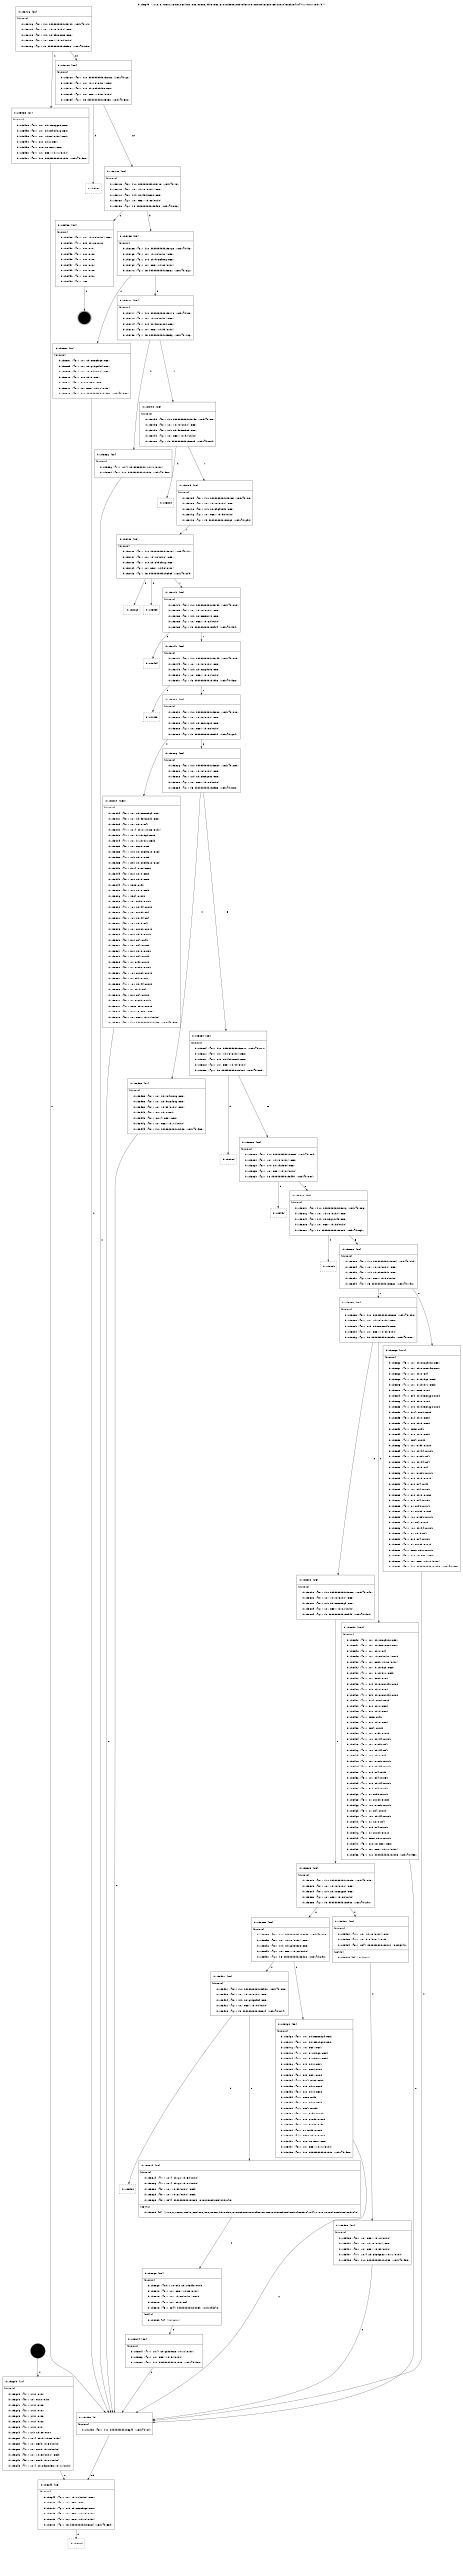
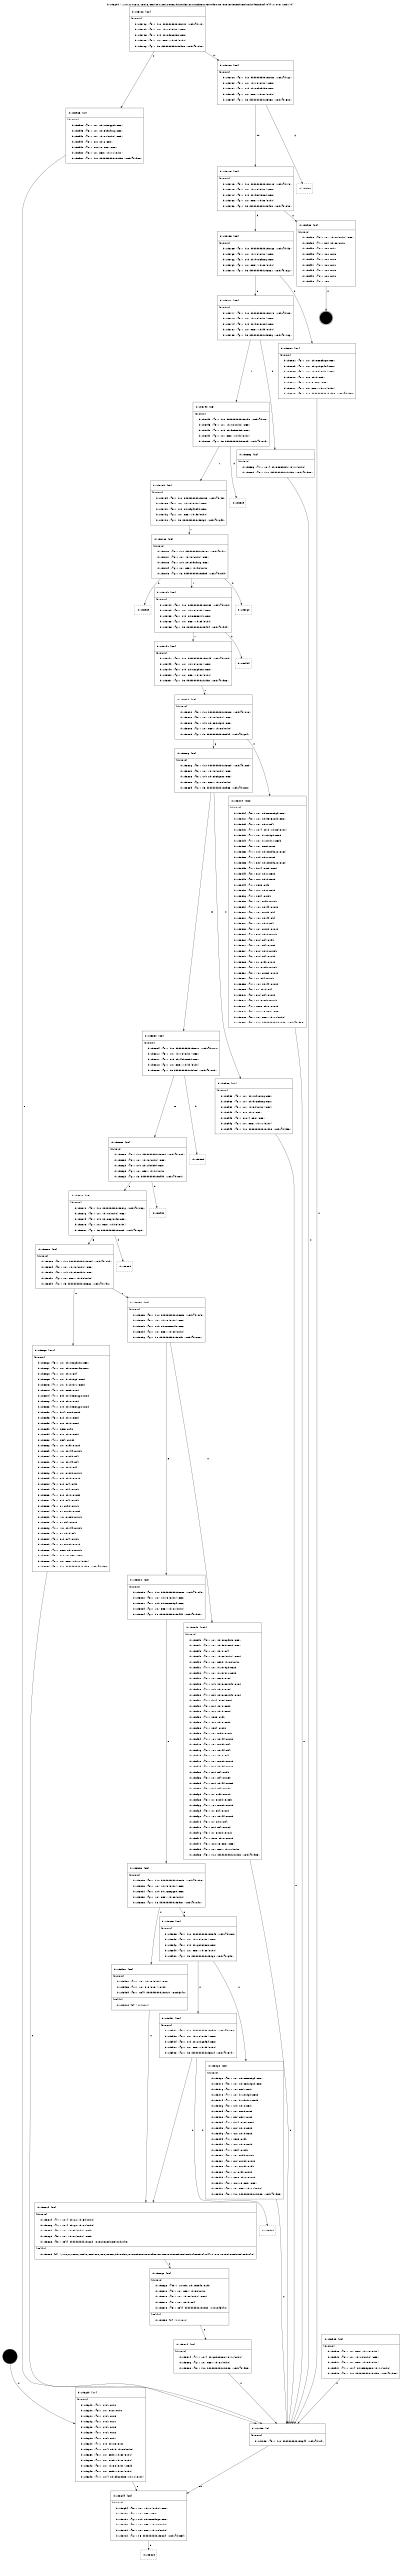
node "0x404003": removed
edge "0x4039c1 [13]" -> "0x4039ce [21]": now "0x4039c1 [13]" -> "0x403a4f [25]"
